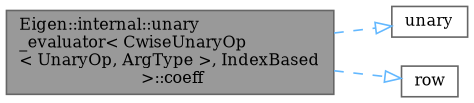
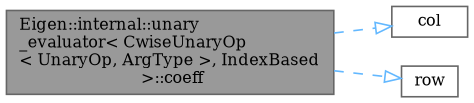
node "unary": label "unary" -> "col"
